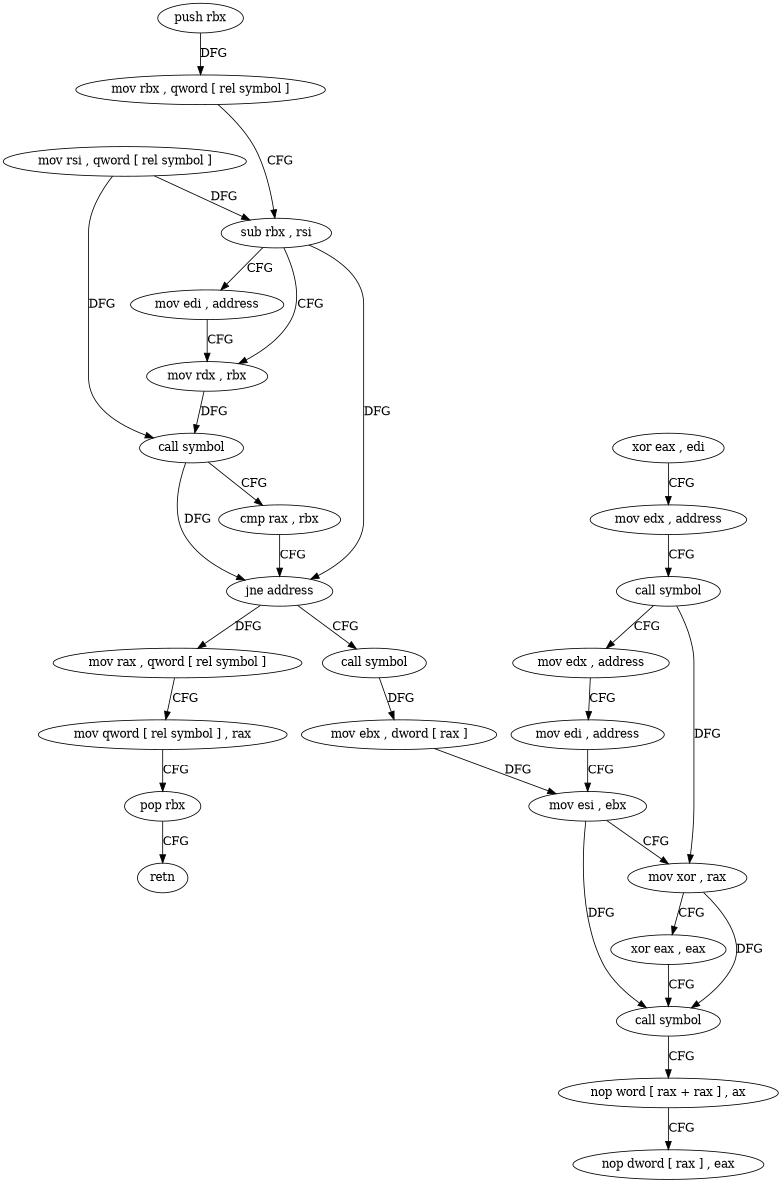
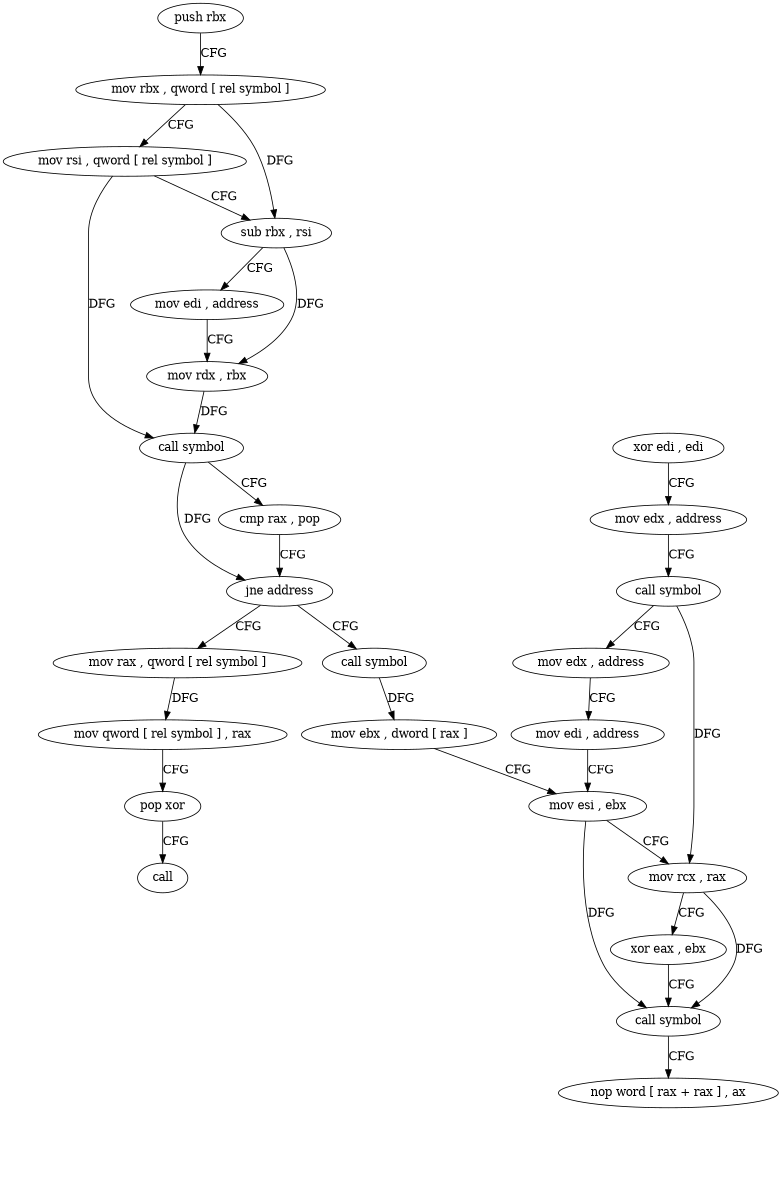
edge "push rbx" -> "mov rbx , qword [ rel symbol ]": label "DFG" -> "CFG"
edge "mov rbx , qword [ rel symbol ]" -> "mov rsi , qword [ rel symbol ]": added, label "CFG"
edge "mov rbx , qword [ rel symbol ]" -> "sub rbx , rsi": label "CFG" -> "DFG"
edge "mov rsi , qword [ rel symbol ]" -> "sub rbx , rsi": label "DFG" -> "CFG"
edge "sub rbx , rsi" -> "mov rdx , rbx": label "CFG" -> "DFG"
edge "sub rbx , rsi" -> "jne address": removed, label "DFG"
node "xor eax , edi": label "xor eax , edi" -> "xor edi , edi"
node "cmp rax , rbx": label "cmp rax , rbx" -> "cmp rax , pop"
edge "jne address" -> "mov rax , qword [ rel symbol ]": label "DFG" -> "CFG"
edge "mov rax , qword [ rel symbol ]" -> "mov qword [ rel symbol ] , rax": label "CFG" -> "DFG"
edge "mov ebx , dword [ rax ]" -> "mov esi , ebx": label "DFG" -> "CFG"
node "pop rbx": label "pop rbx" -> "pop xor"
node "retn": label "retn" -> "call"
node "mov xor , rax": label "mov xor , rax" -> "mov rcx , rax"
node "xor eax , eax": label "xor eax , eax" -> "xor eax , ebx"
node "nop dword [ rax ] , eax": removed
